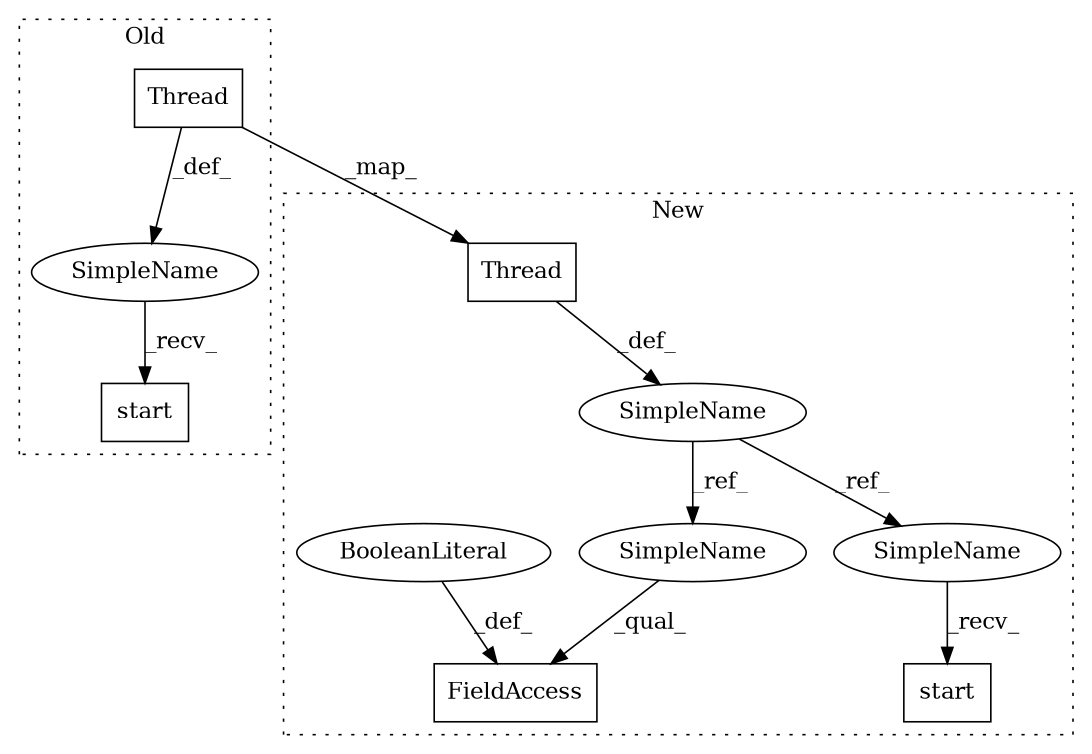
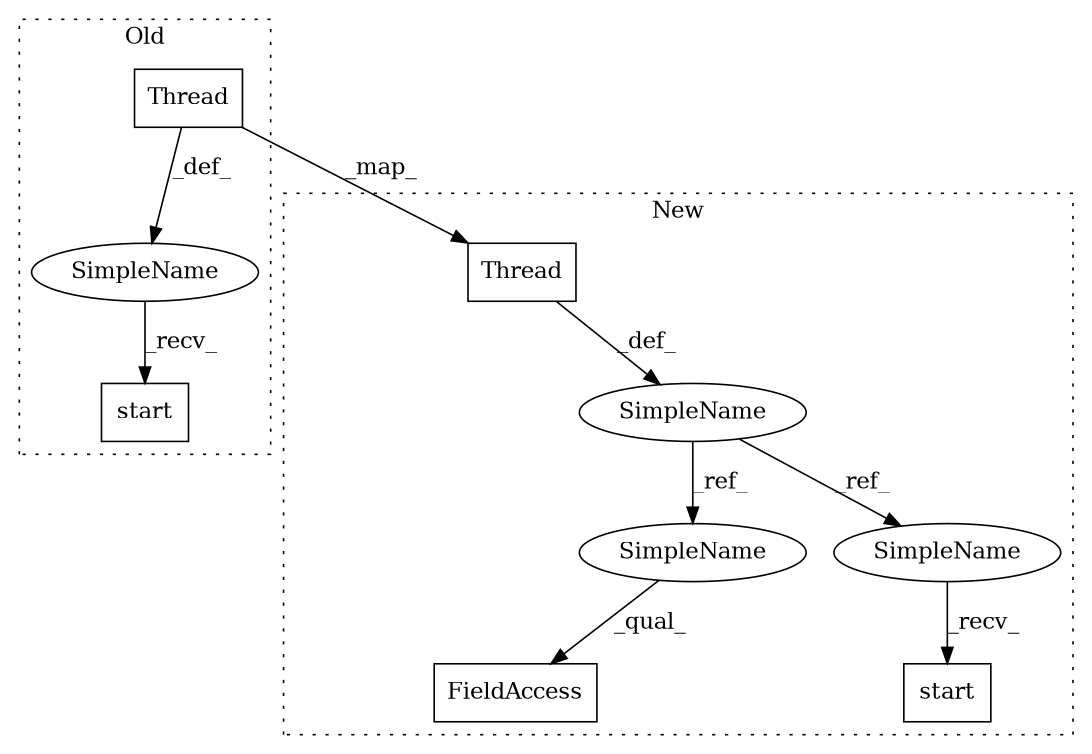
node "BooleanLiteral": removed
